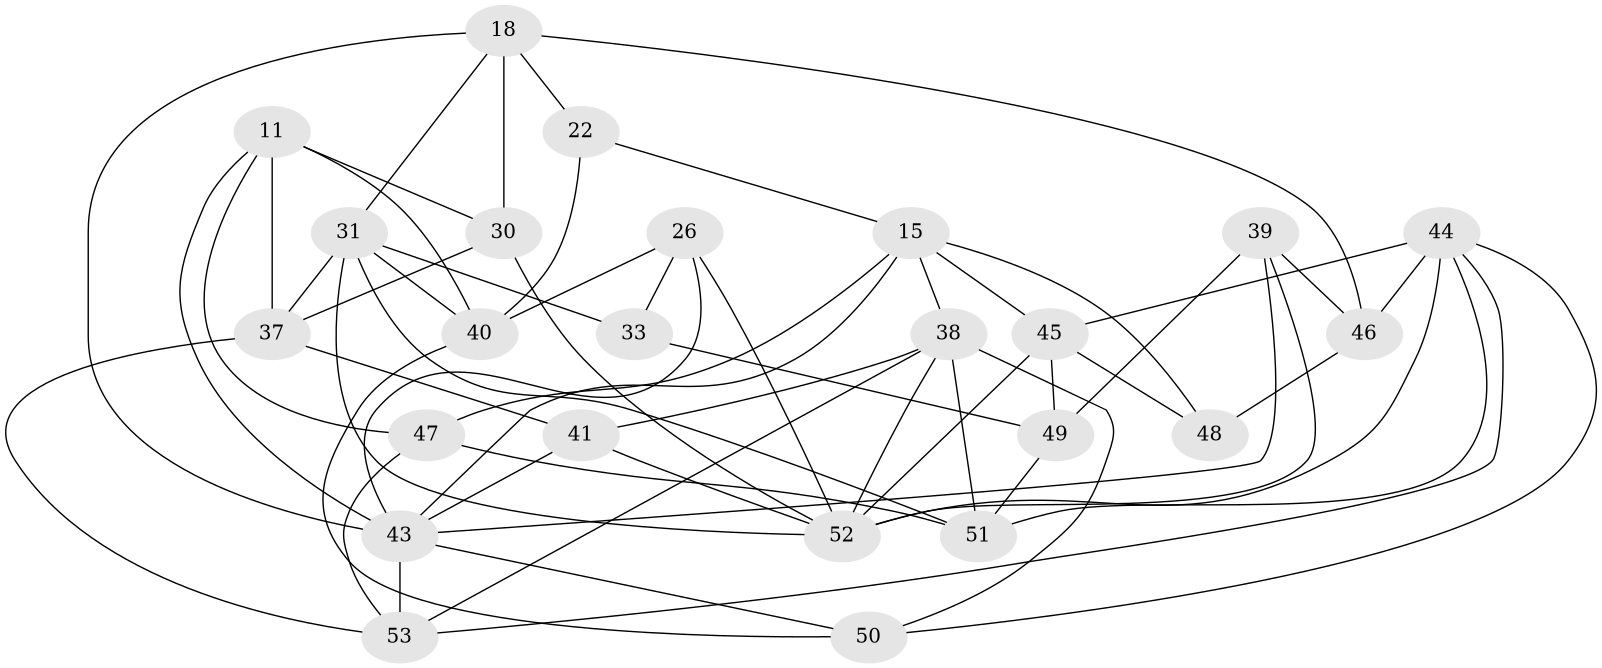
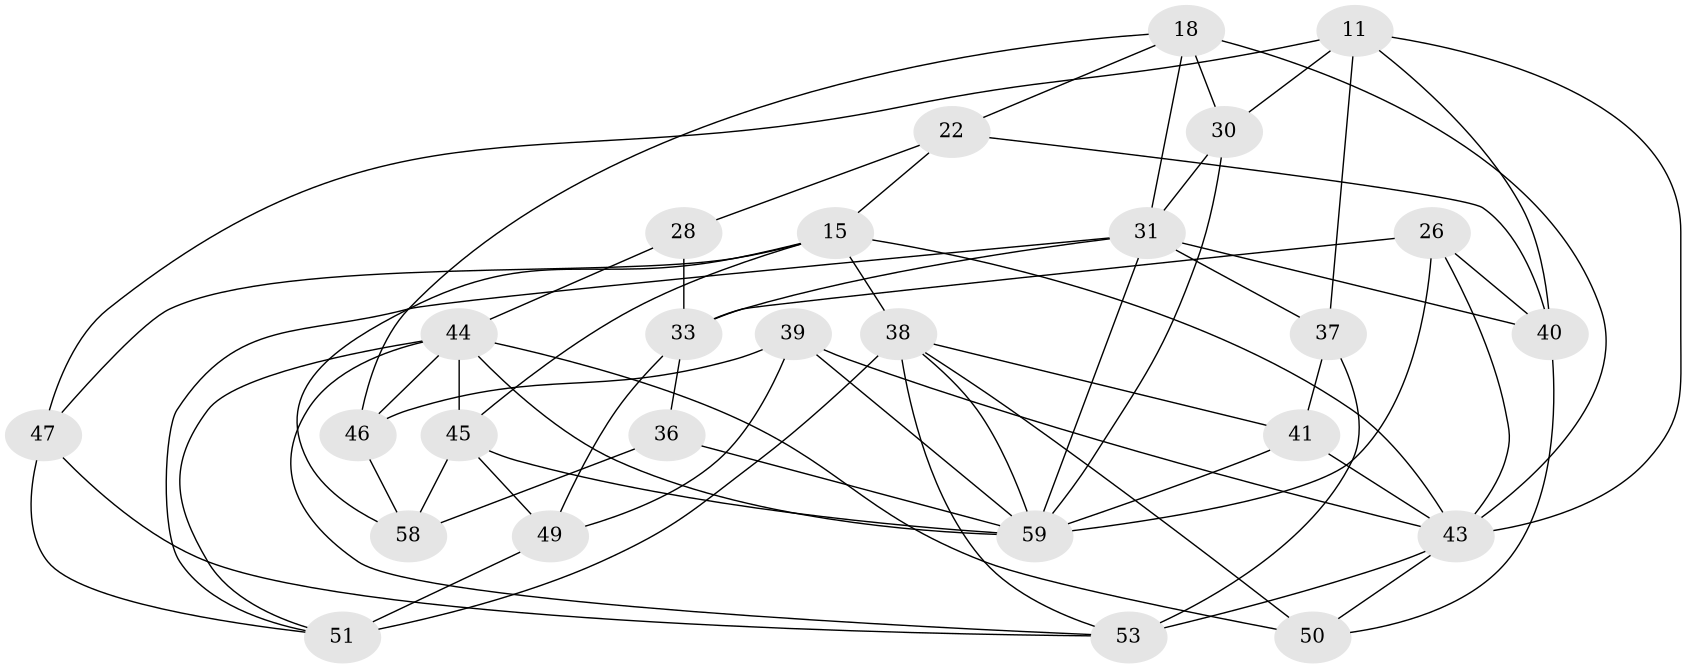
node "28": added
edge "30" -- "37": now "30" -- "31"
node "36": added
node "48": label "48" -> "58"
node "52": label "52" -> "59"
